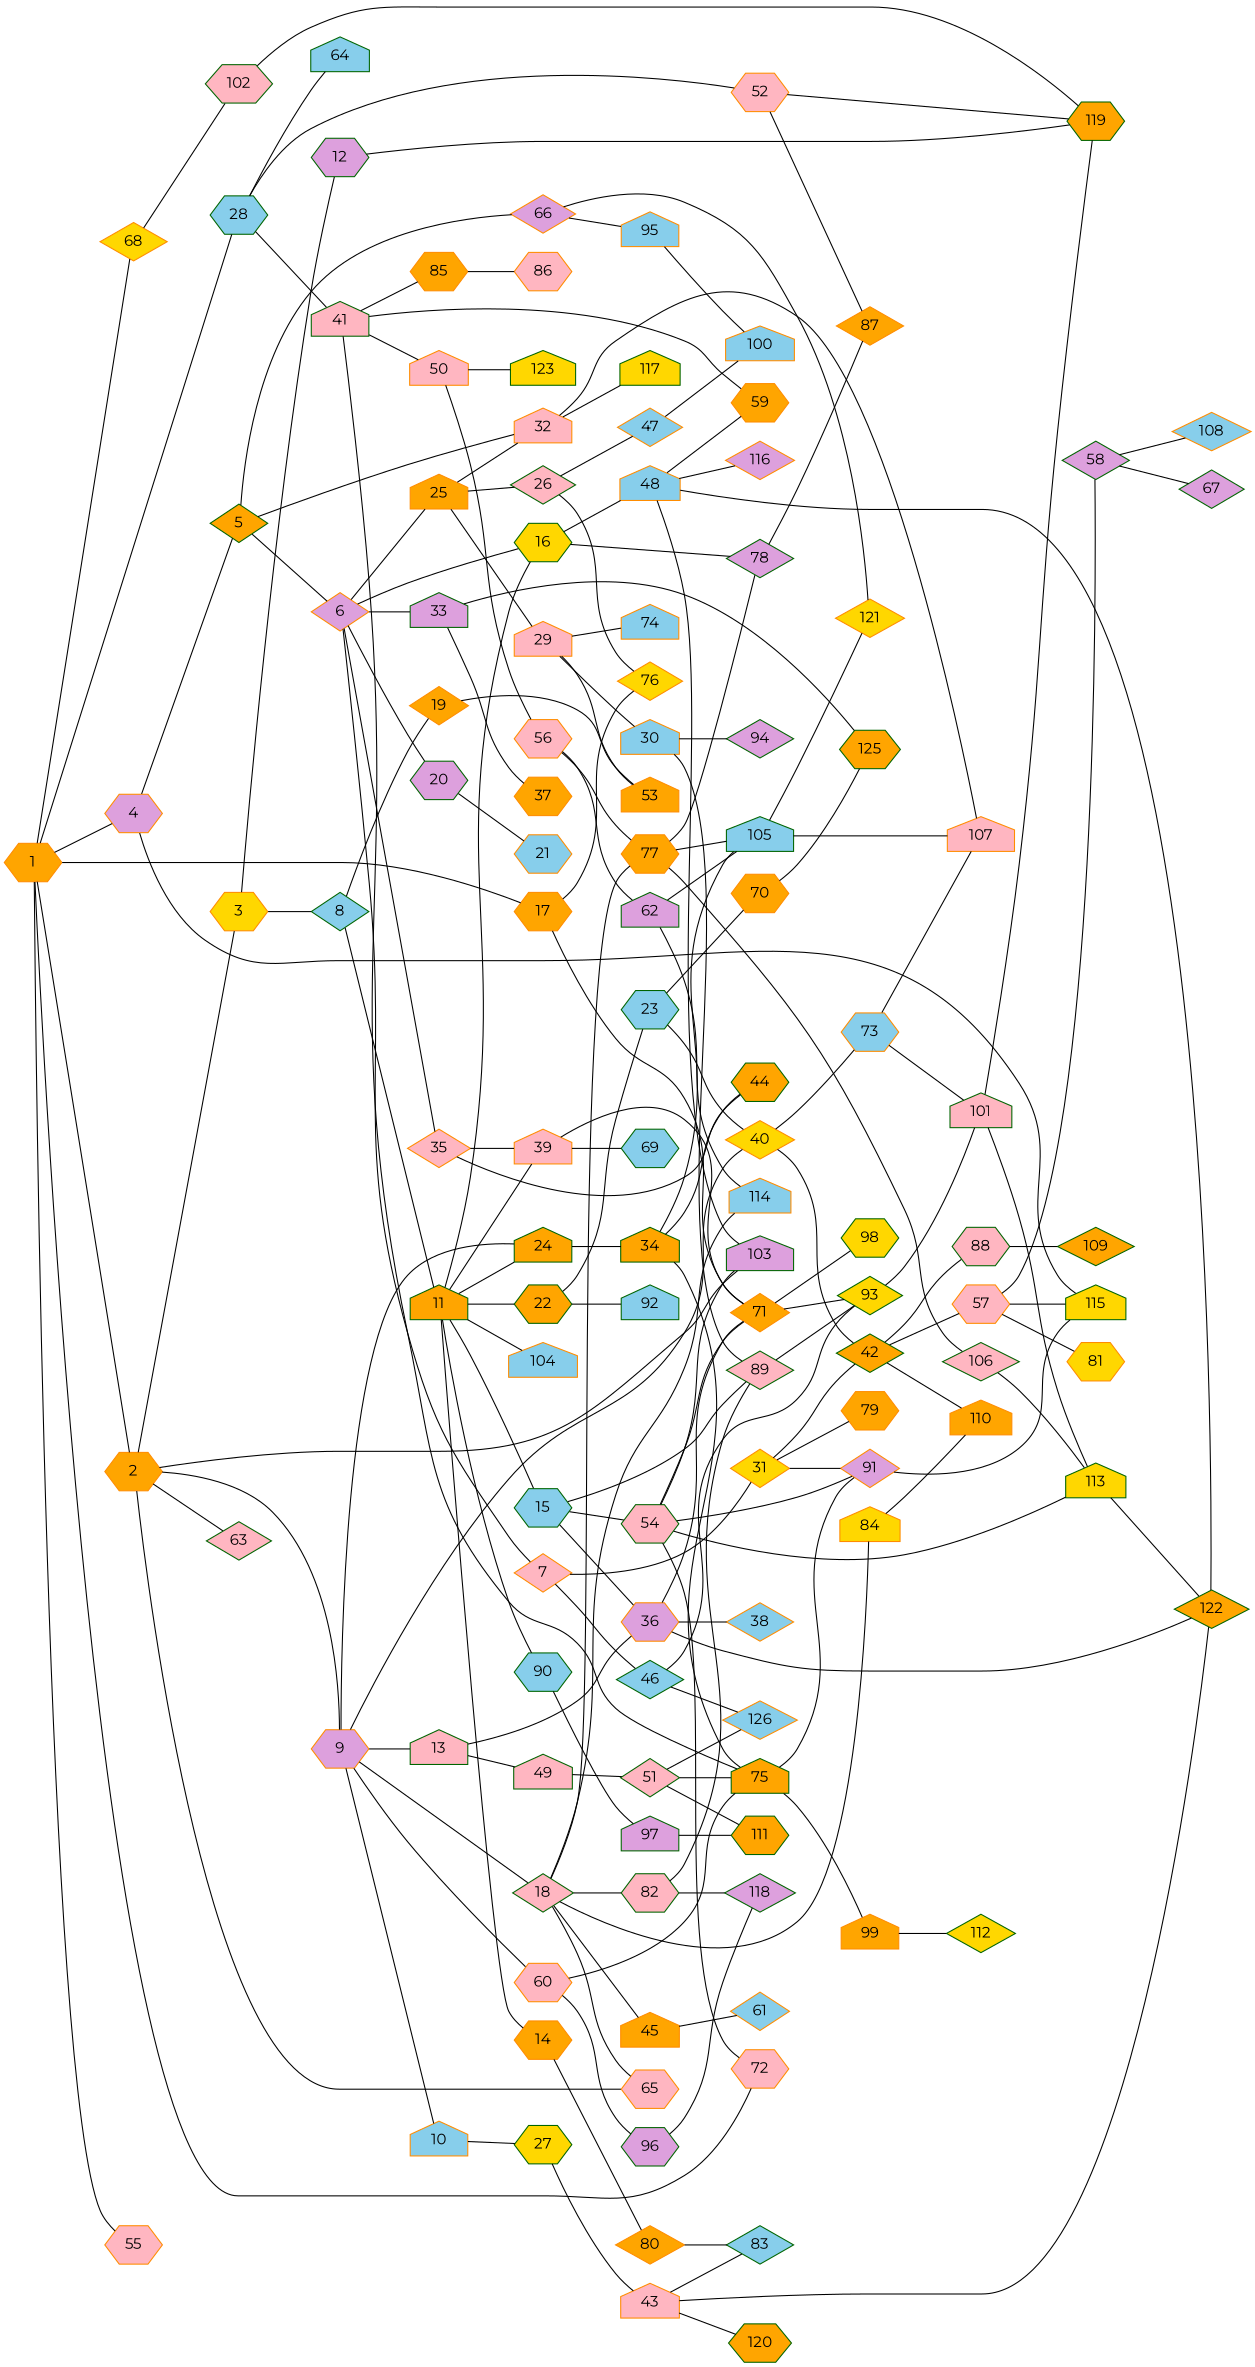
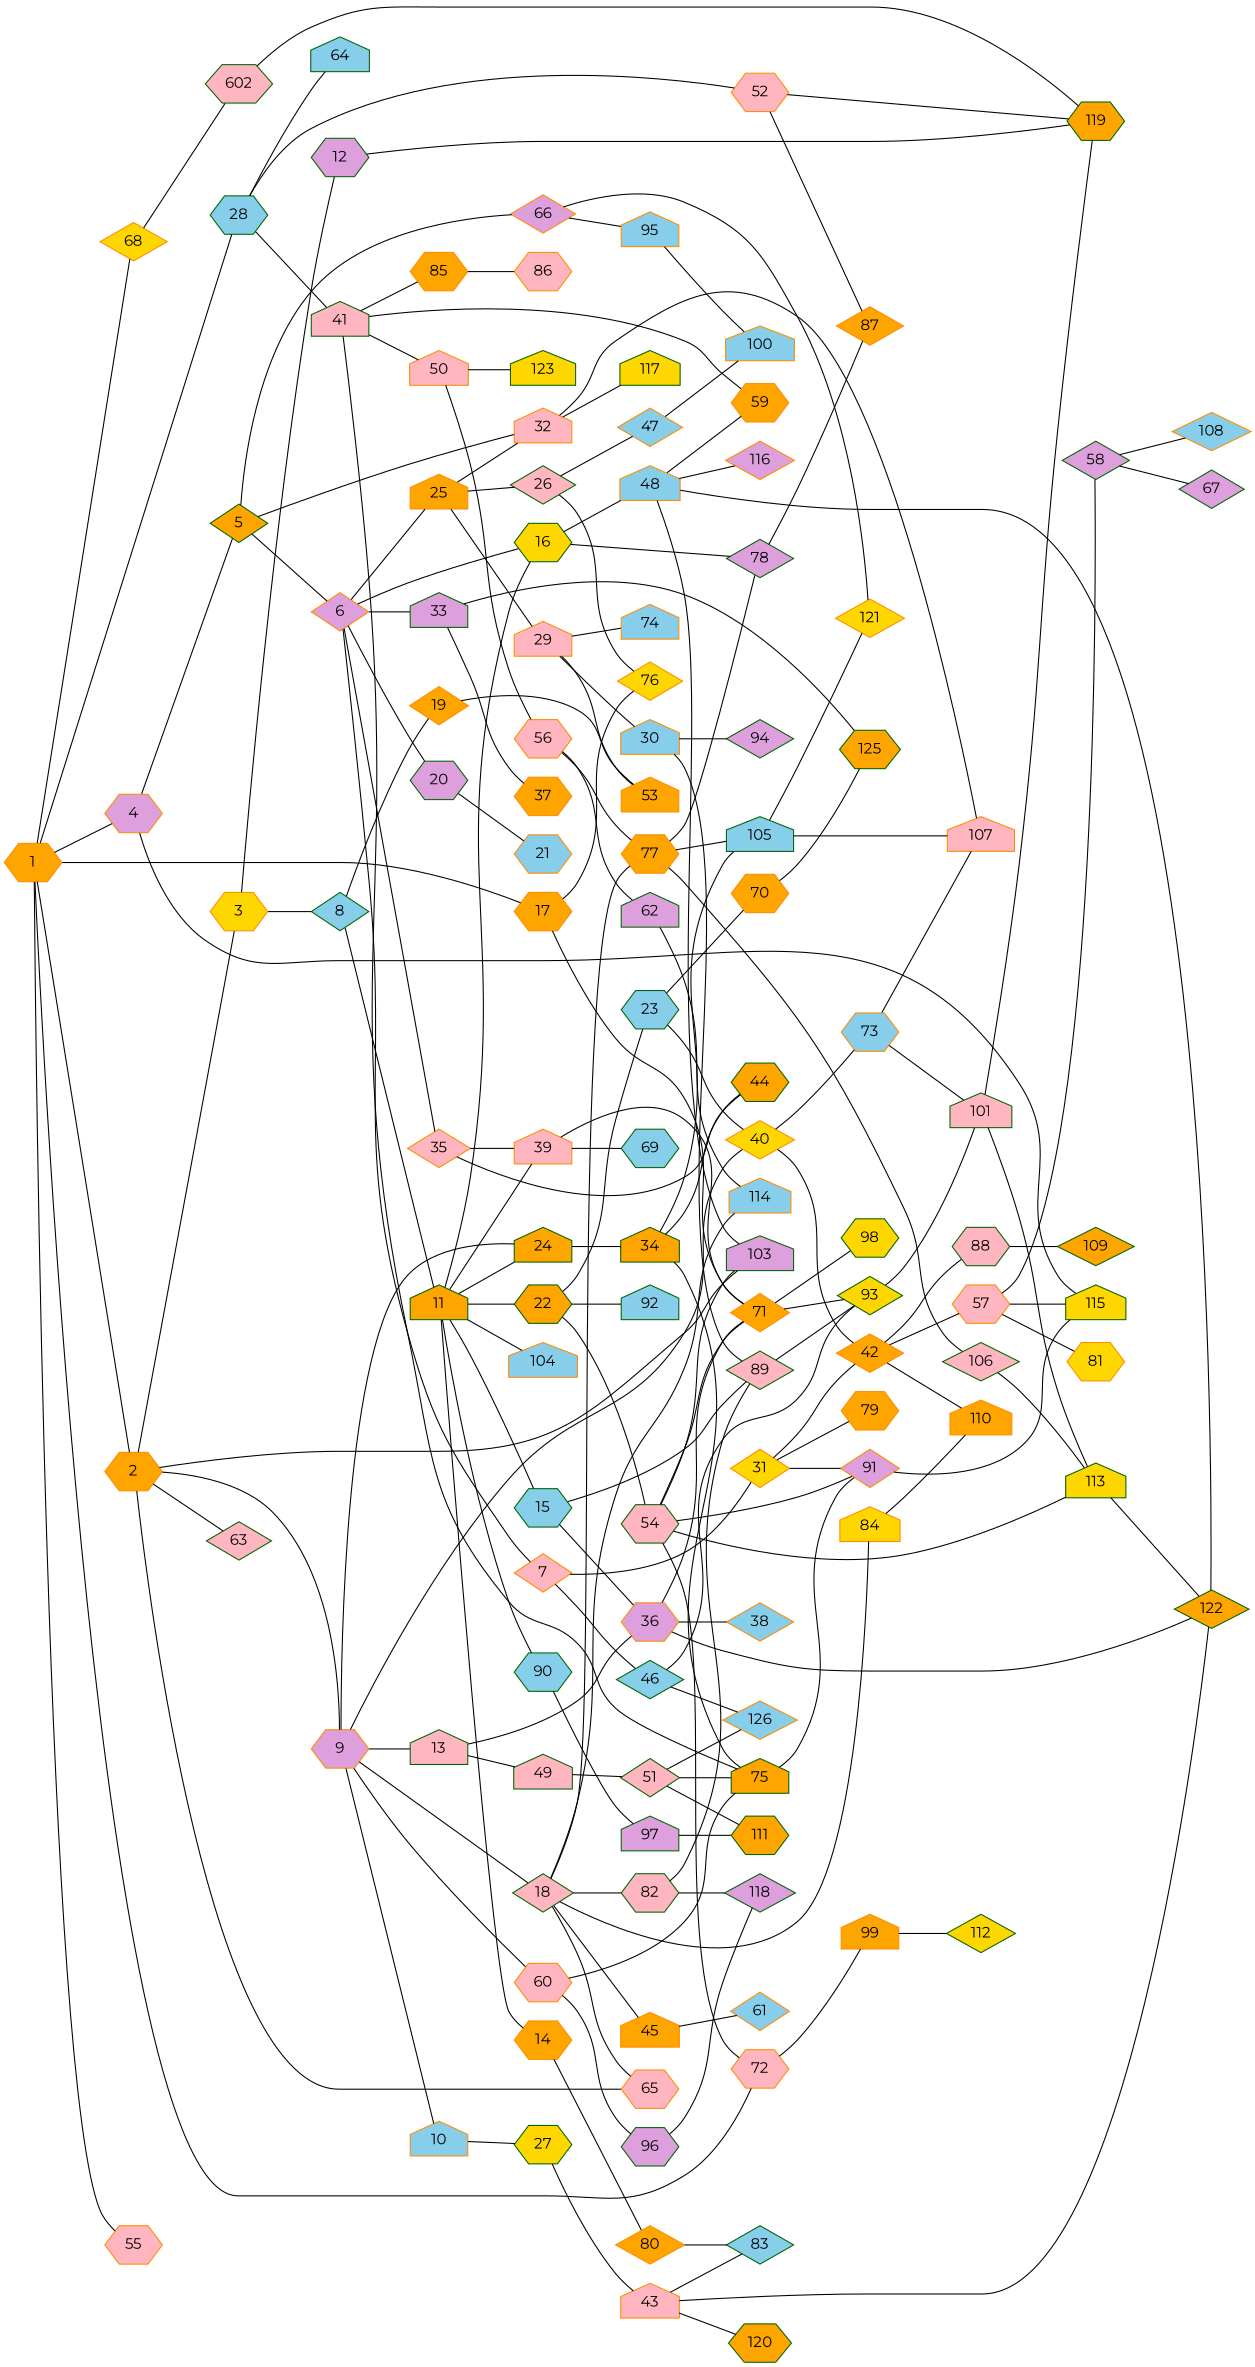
node "102": label "102" -> "602"
edge "105" -- "62": removed
node "42": color darkgreen -> darkorange
edge "15" -- "54": now "22" -- "54"
edge "75" -- "99": now "72" -- "99"
